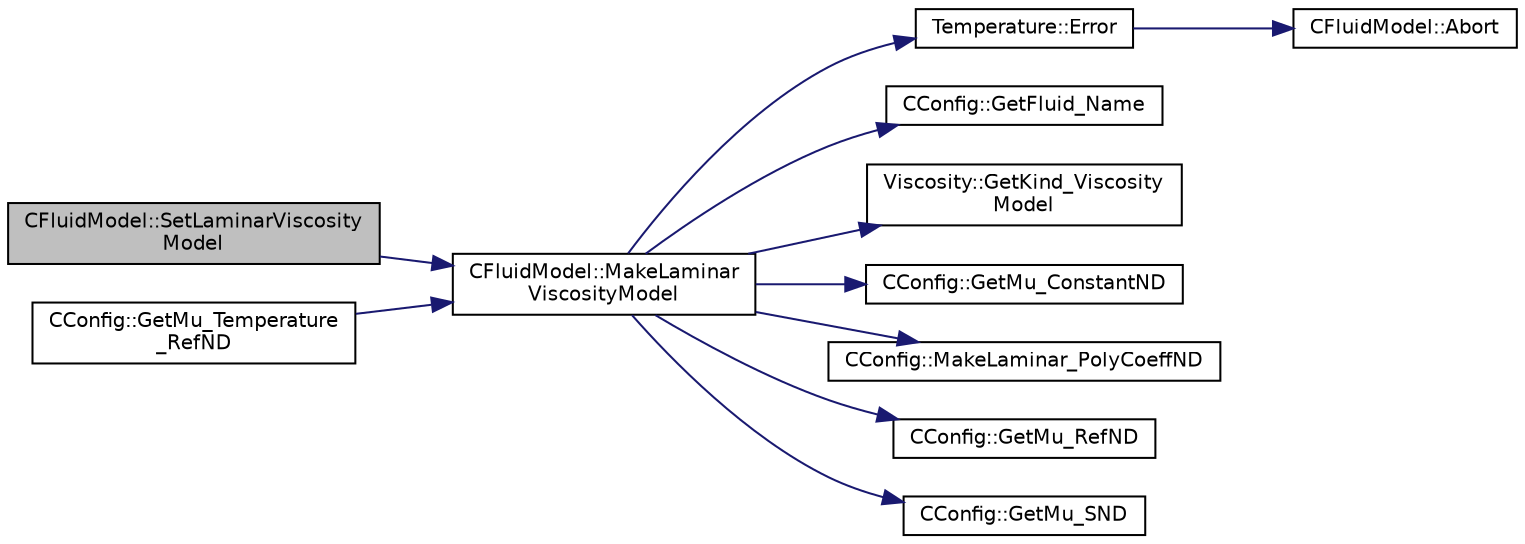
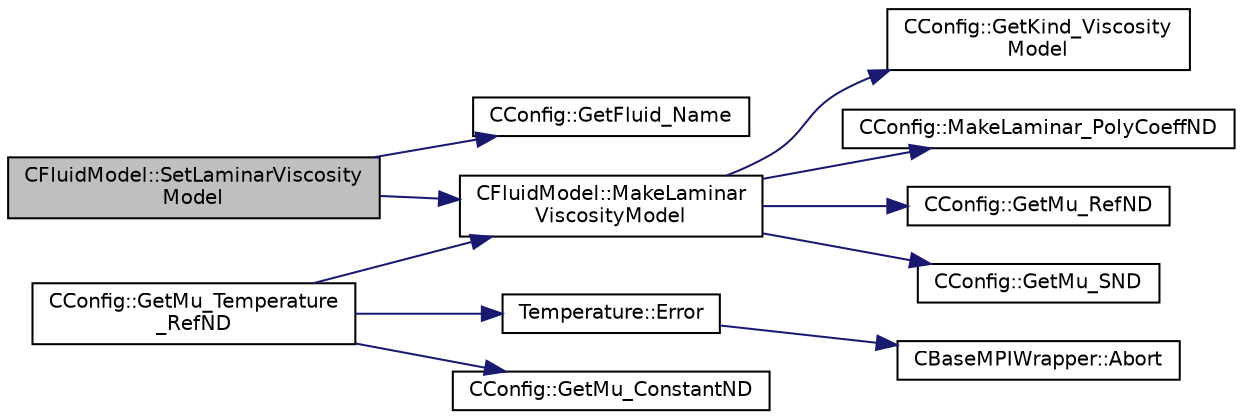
node "CFluidModel::Abort": label "CFluidModel::Abort" -> "CBaseMPIWrapper::Abort"
edge "CFluidModel::MakeLaminar ViscosityModel" -> "Temperature::Error": now "CConfig::GetMu_Temperature _RefND" -> "Temperature::Error"
edge "CFluidModel::MakeLaminar ViscosityModel" -> "CConfig::GetFluid_Name": now "CFluidModel::SetLaminarViscosity Model" -> "CConfig::GetFluid_Name"
node "Viscosity::GetKind_Viscosity Model": label "Viscosity::GetKind_Viscosity Model" -> "CConfig::GetKind_Viscosity Model"
edge "CFluidModel::MakeLaminar ViscosityModel" -> "CConfig::GetMu_ConstantND": now "CConfig::GetMu_Temperature _RefND" -> "CConfig::GetMu_ConstantND"
